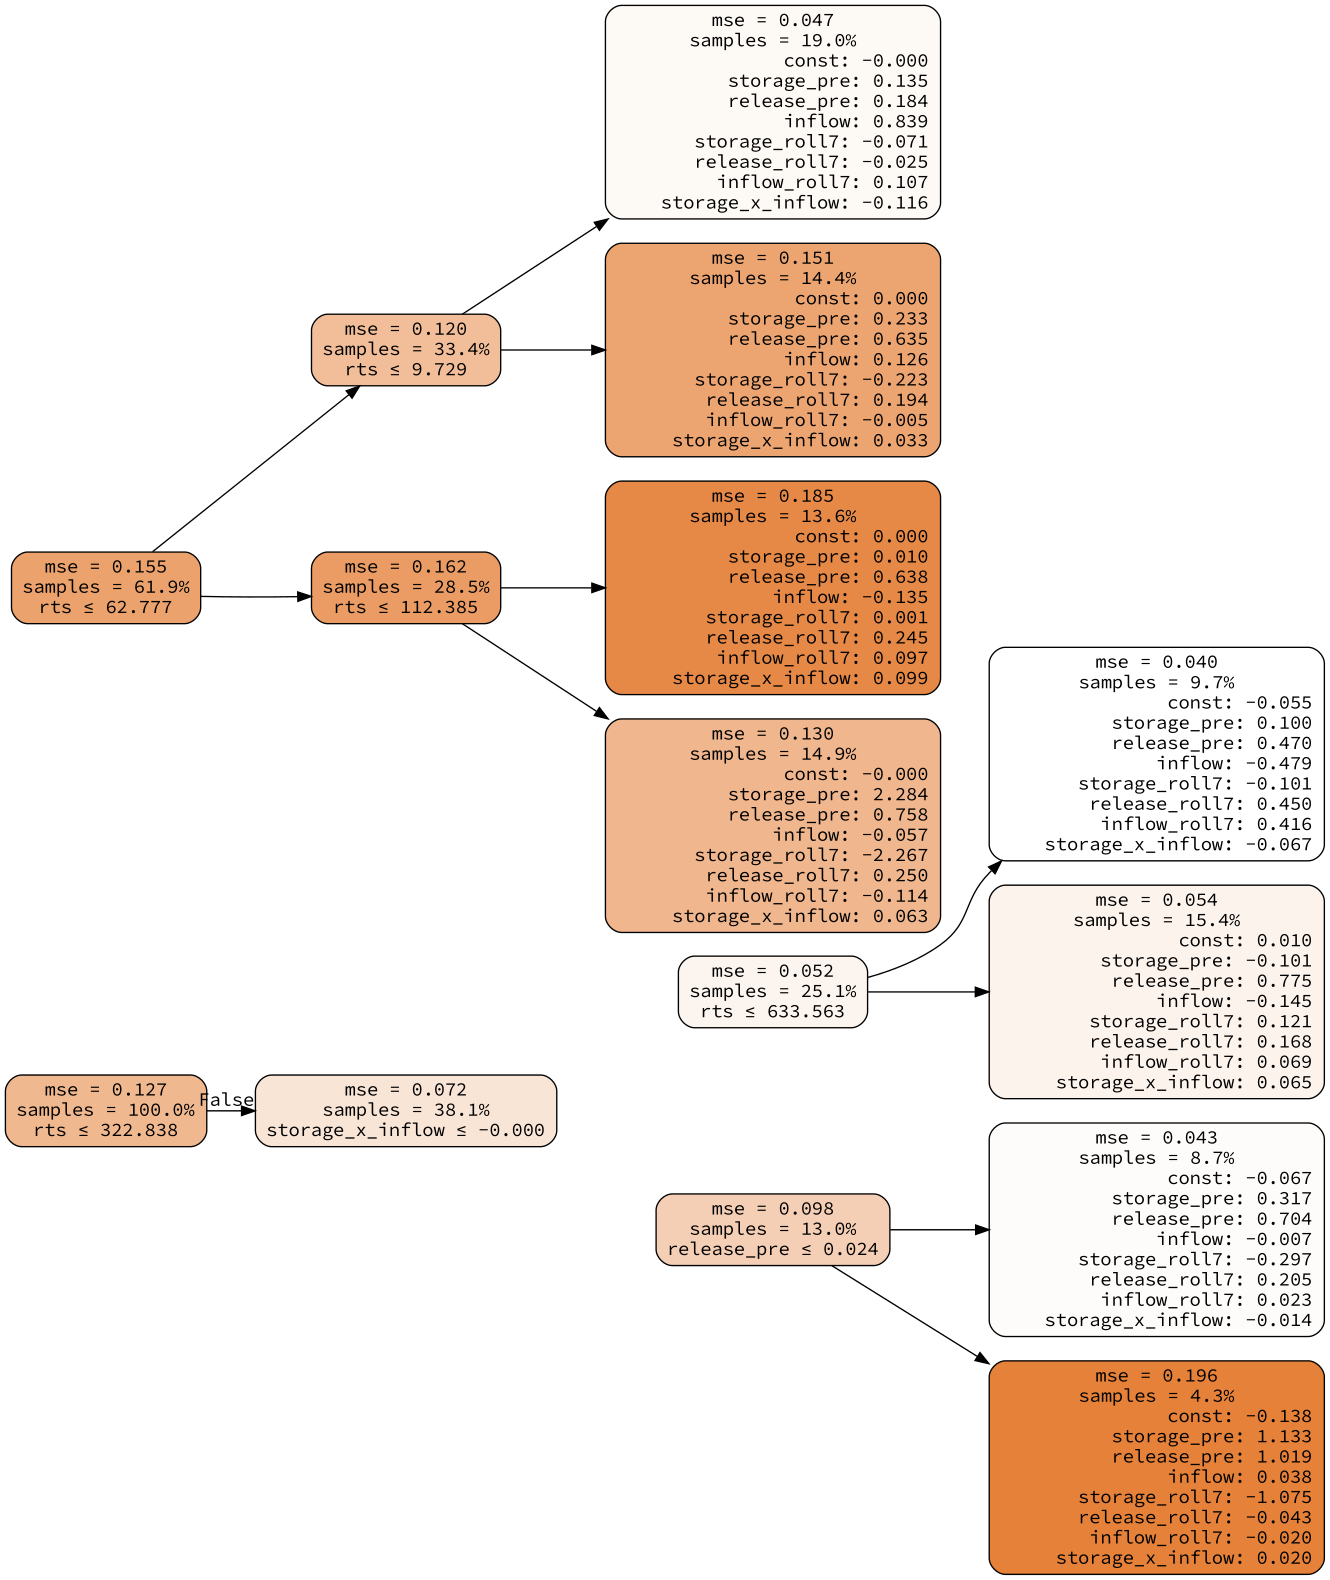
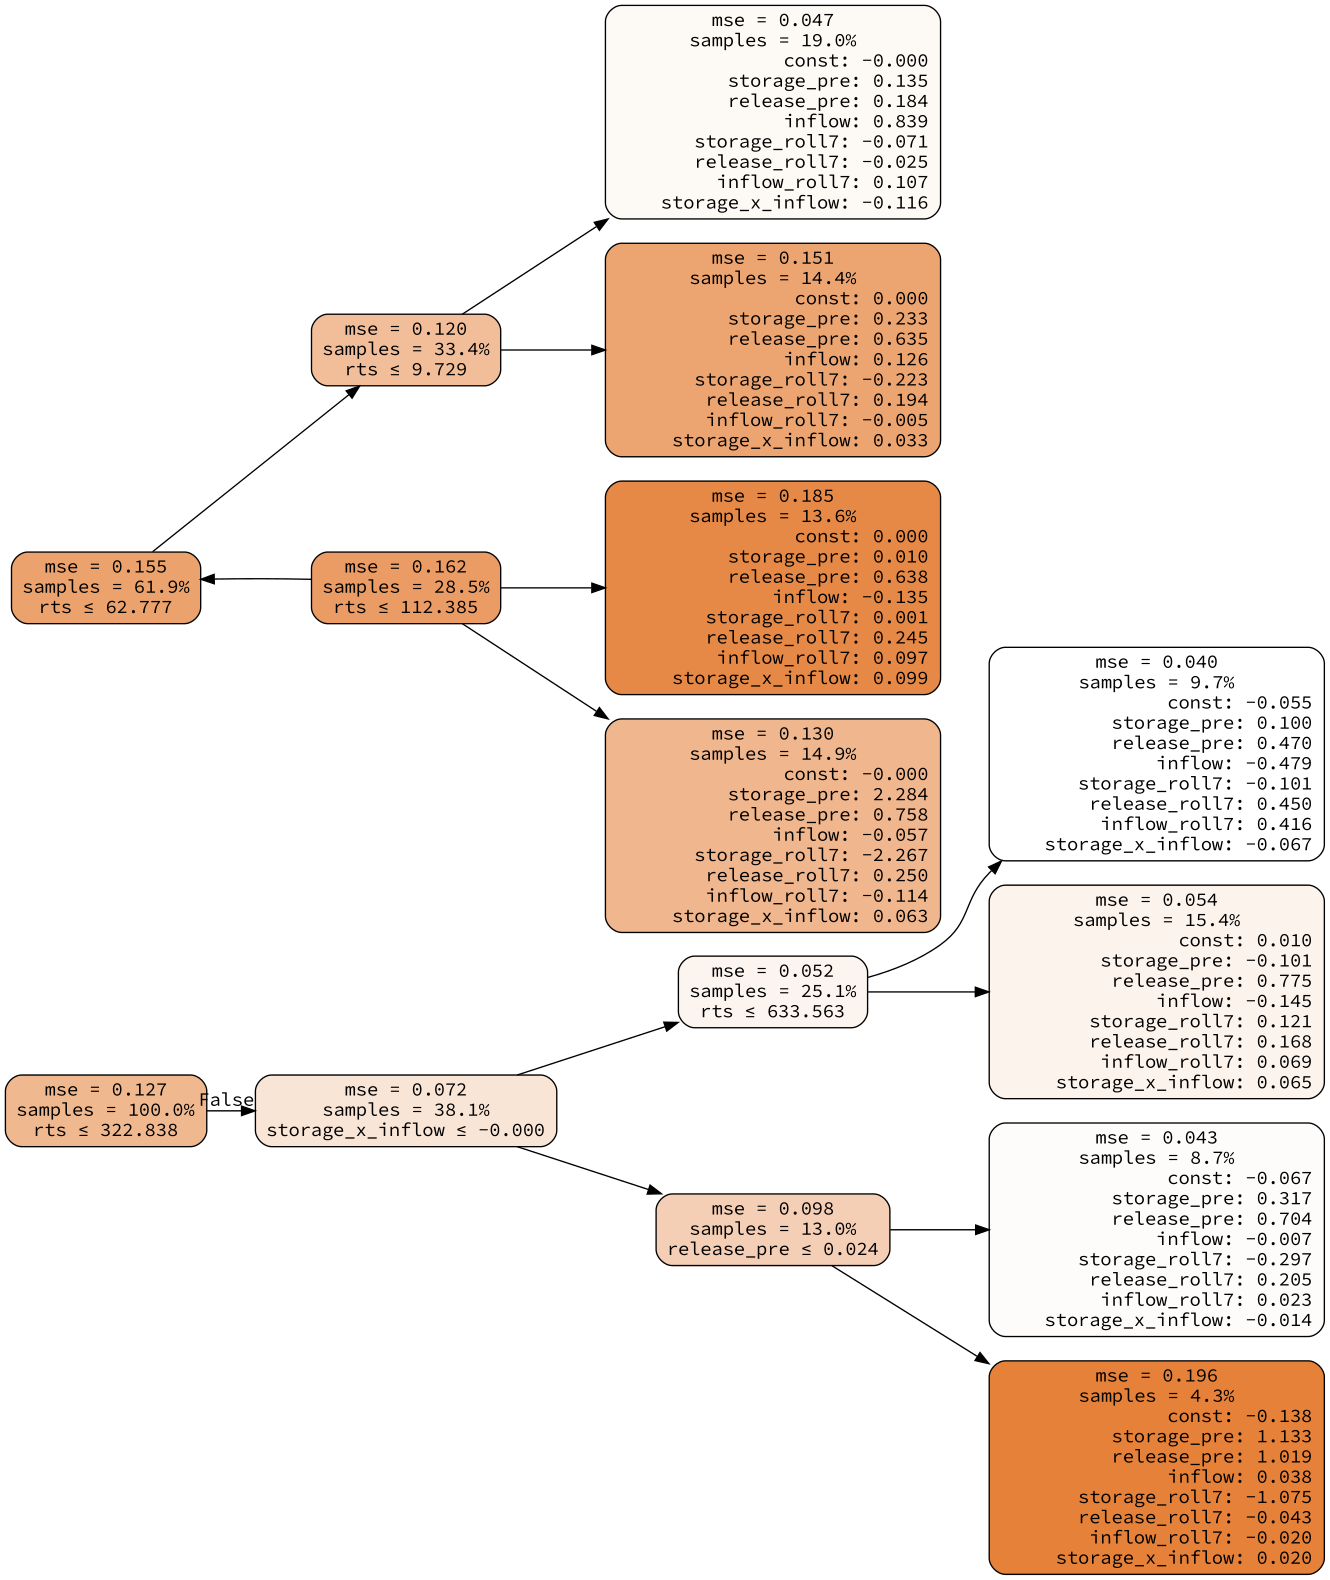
edge "mse = 0.155 samples = 61.9% rts ≤ 62.777" -> "mse = 0.162 samples = 28.5% rts ≤ 112.385": reversed
edge "mse = 0.072 samples = 38.1% storage_x_inflow ≤ -0.000" -> "mse = 0.052 samples = 25.1% rts ≤ 633.563": added
edge "mse = 0.072 samples = 38.1% storage_x_inflow ≤ -0.000" -> "mse = 0.098 samples = 13.0% release_pre ≤ 0.024": added
